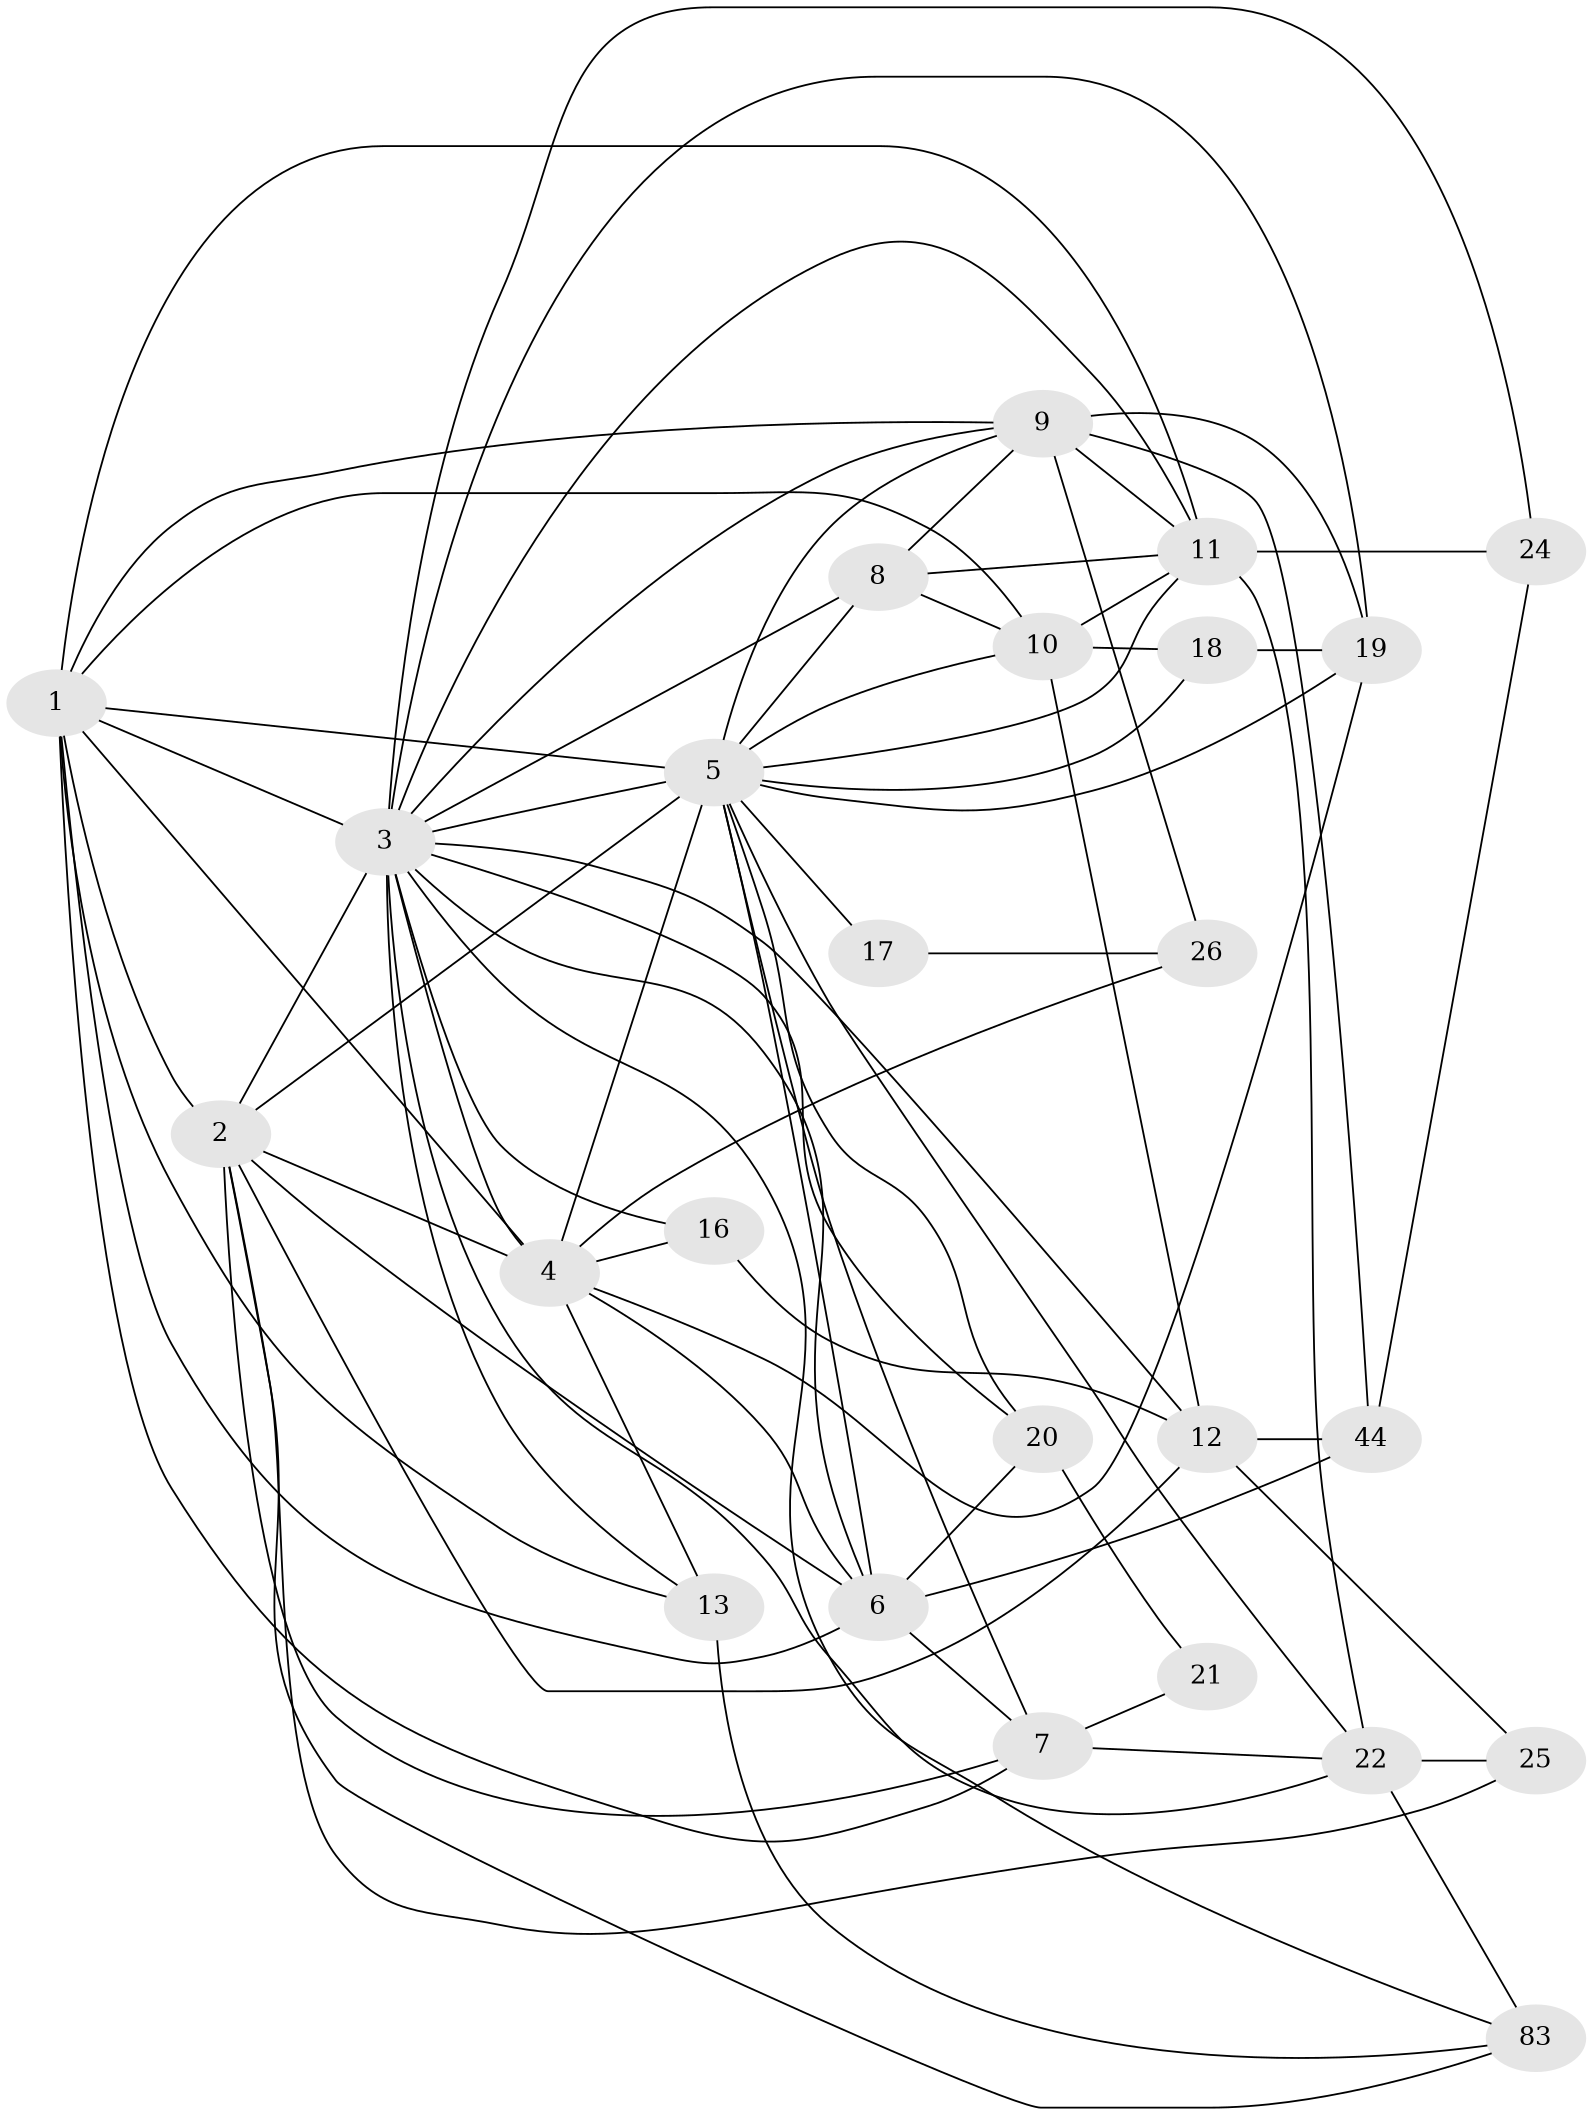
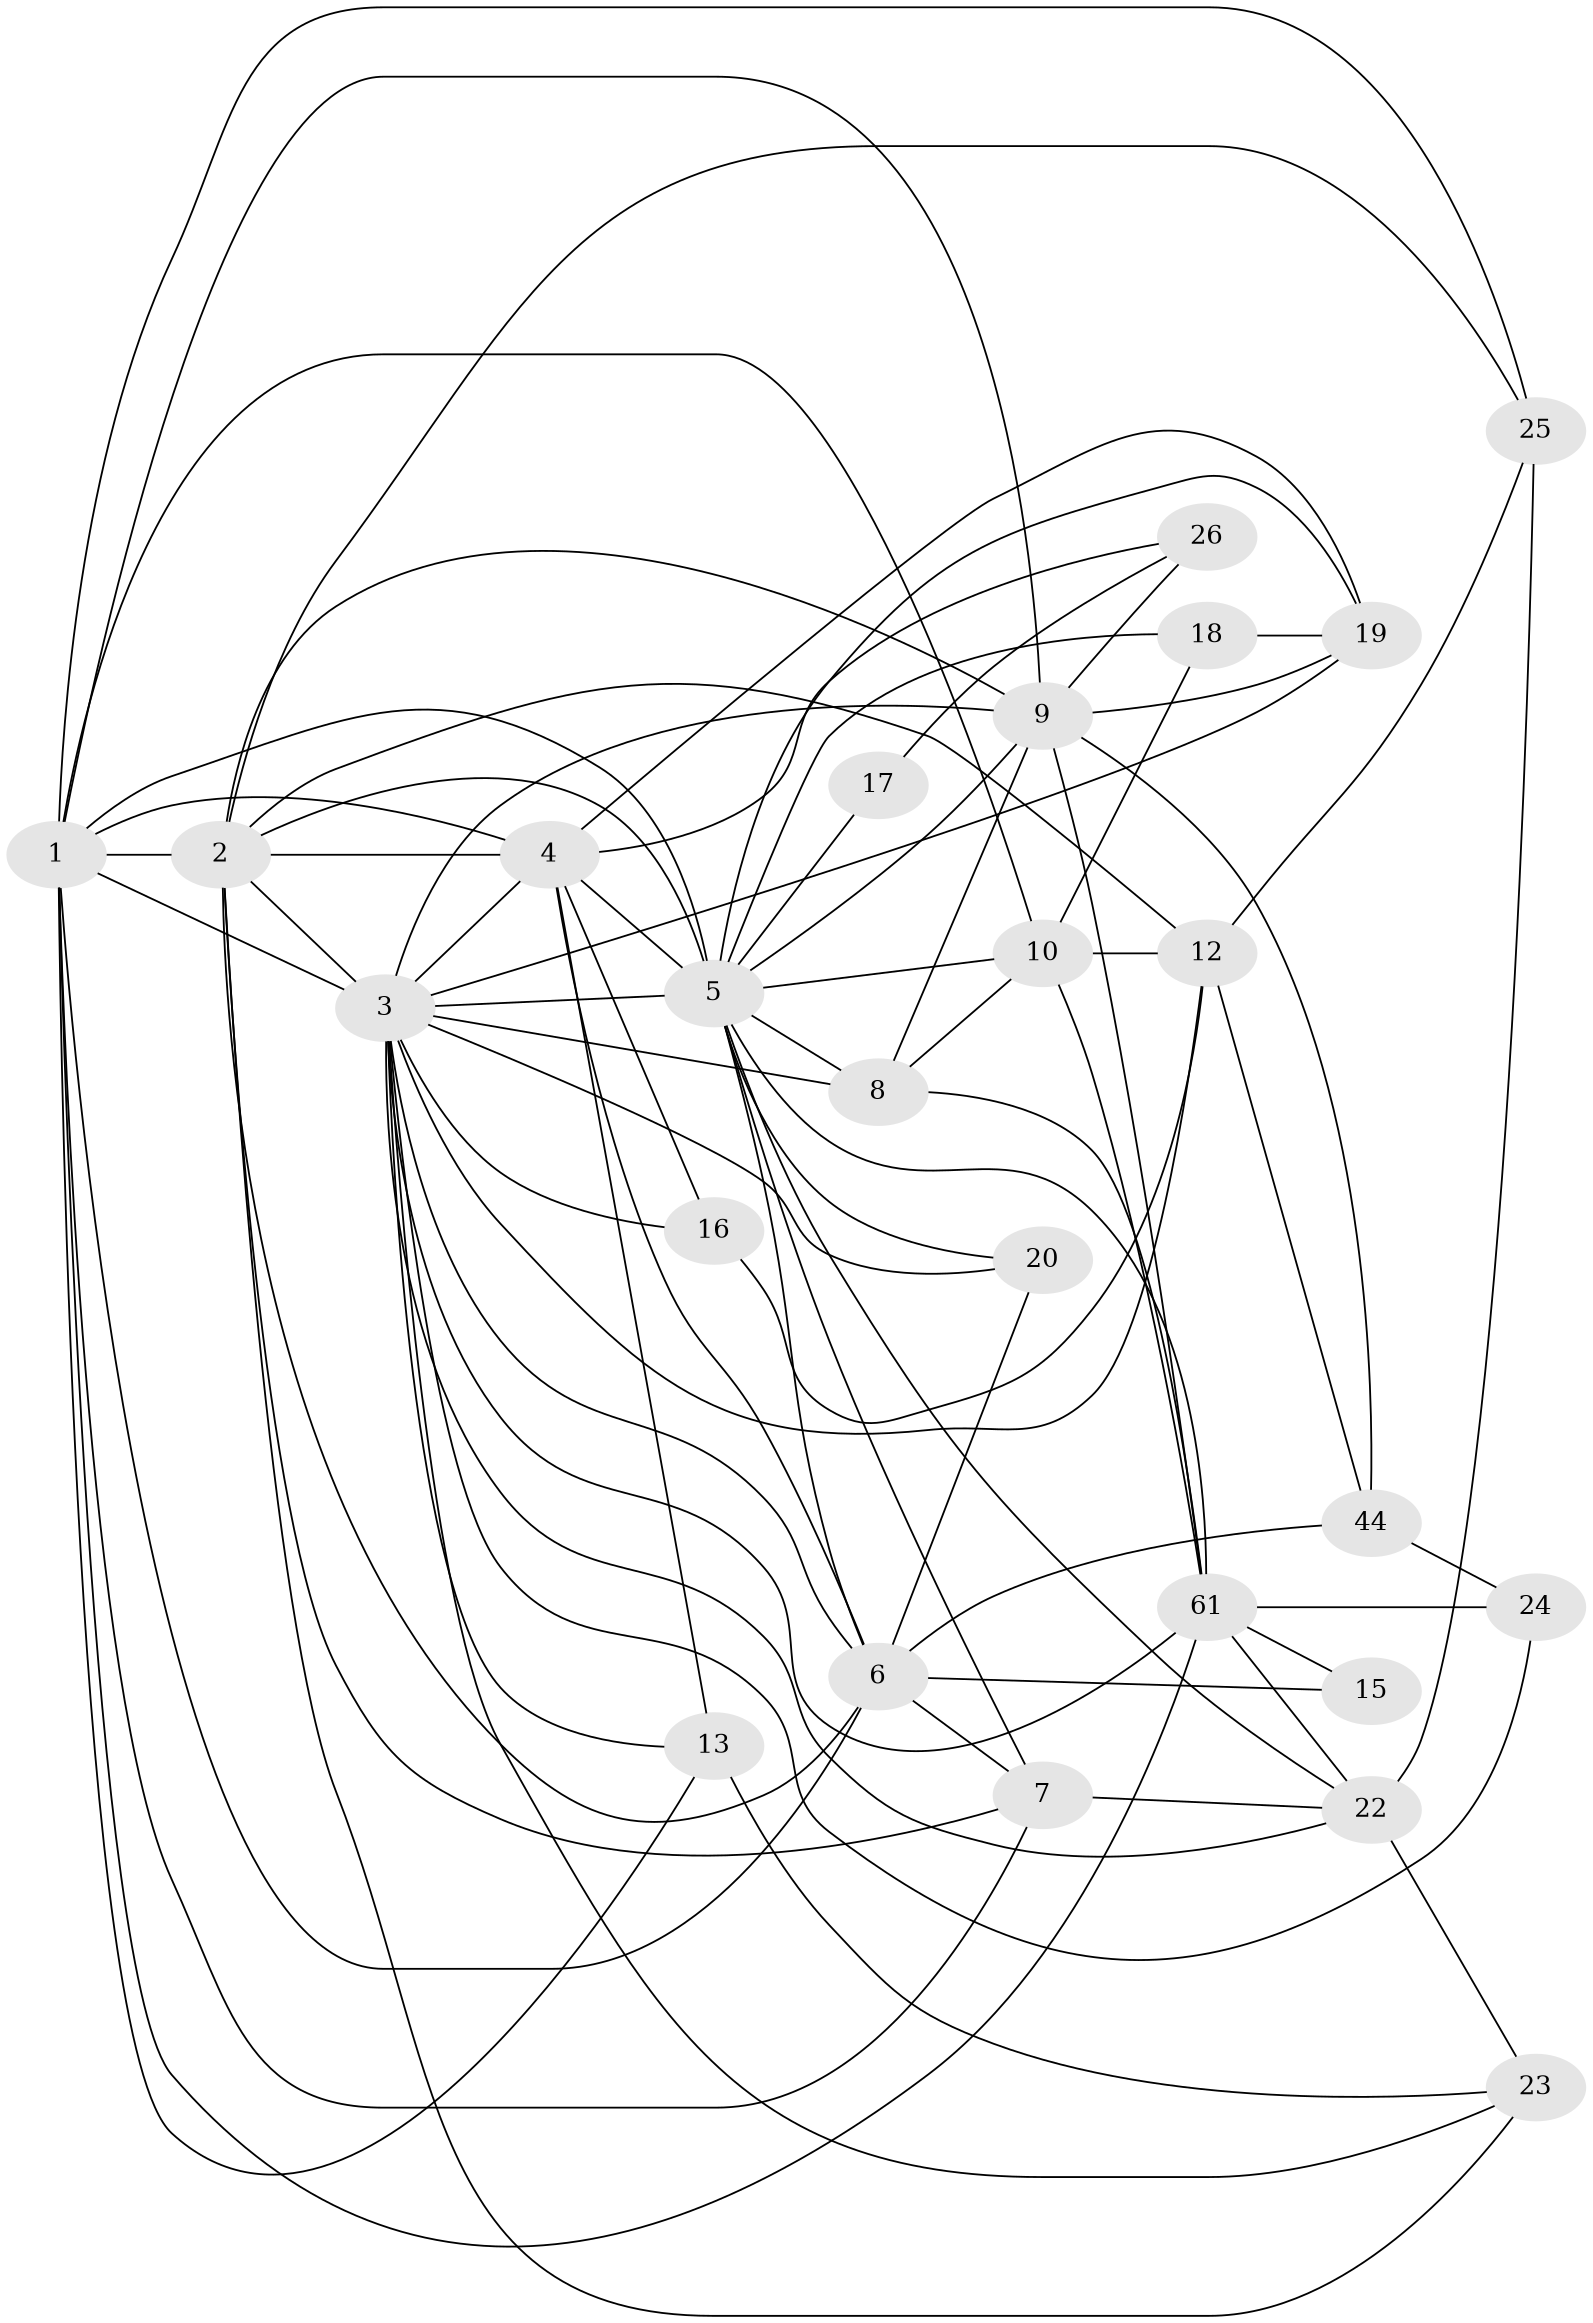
edge "25" -- "1": added
node "11": label "11" -> "61"
edge "9" -- "2": added
node "21": removed
node "15": added
node "83": label "83" -> "23"
